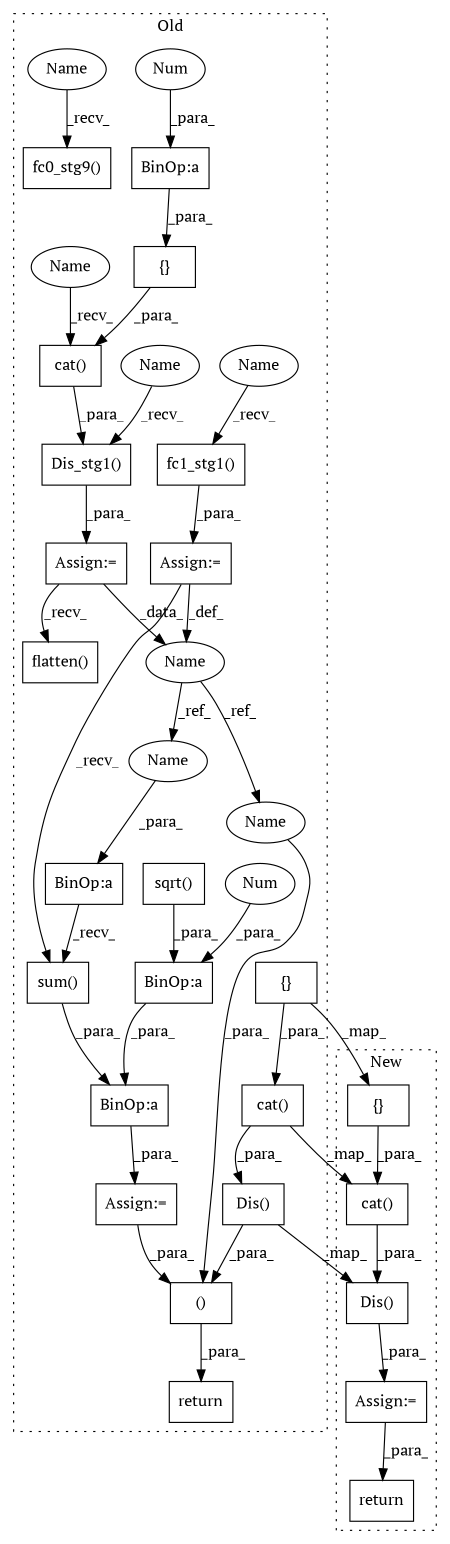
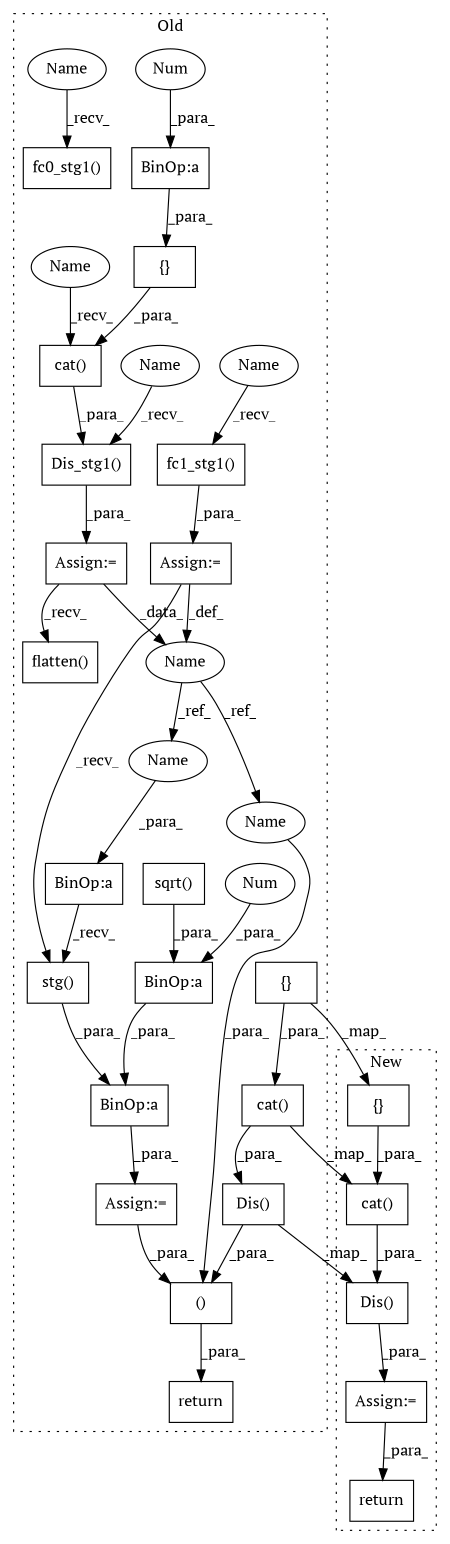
node "fc0_stg9()": label "fc0_stg9()" -> "fc0_stg1()"
node "sum()": label "sum()" -> "stg()"
